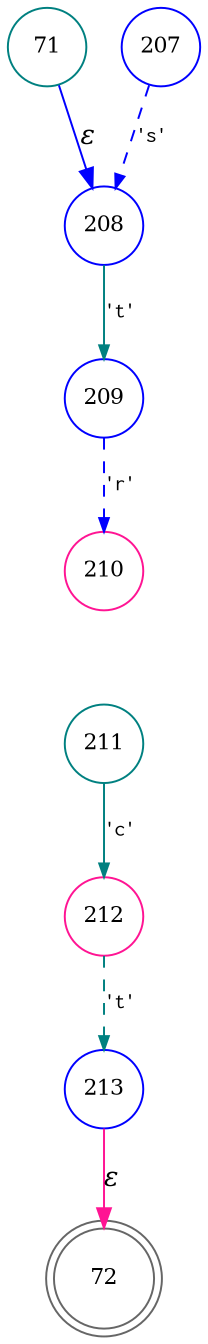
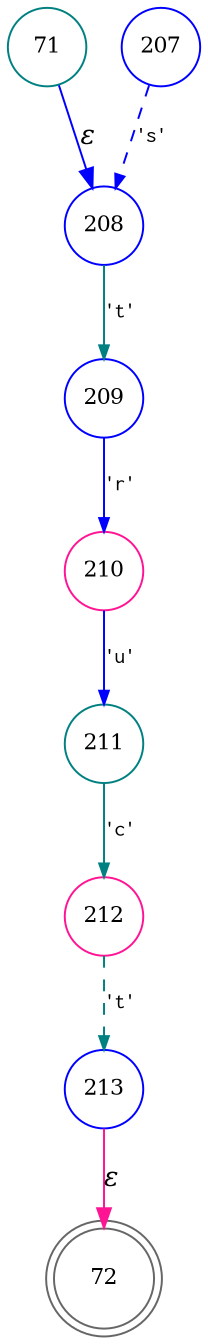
edge "209" -> "210": style dashed -> solid
edge "210" -> "211": added, label "'u'"
